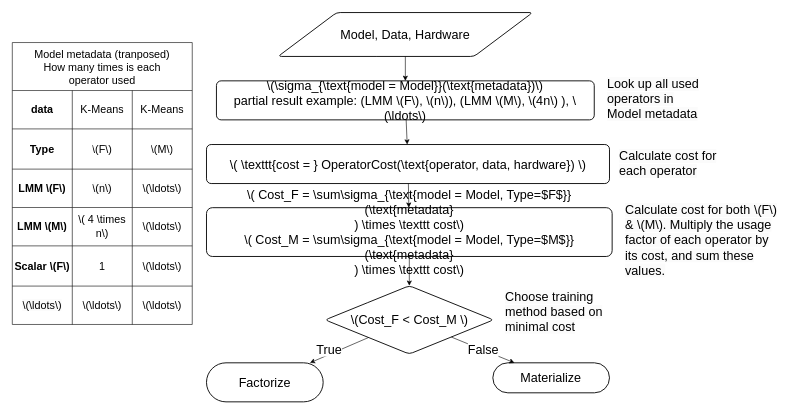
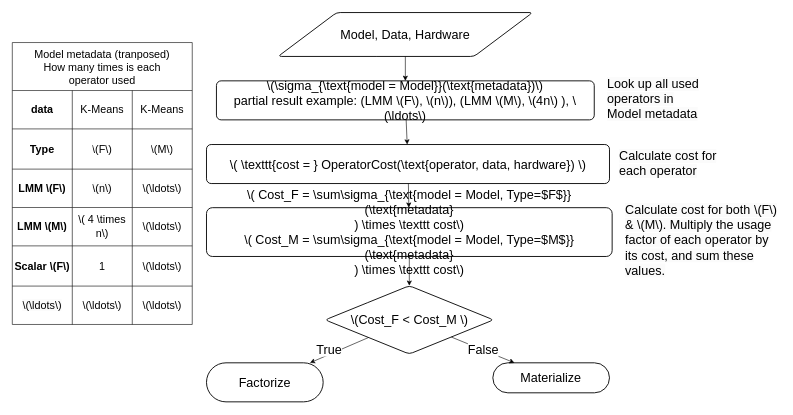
node "Choose training method based on minimal cost": removed
